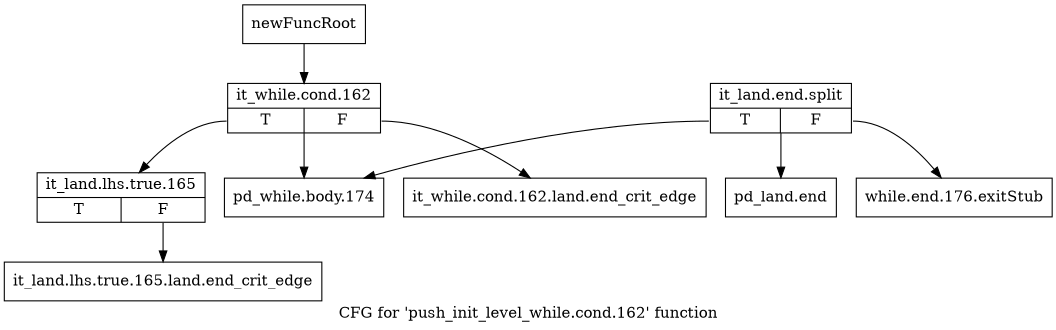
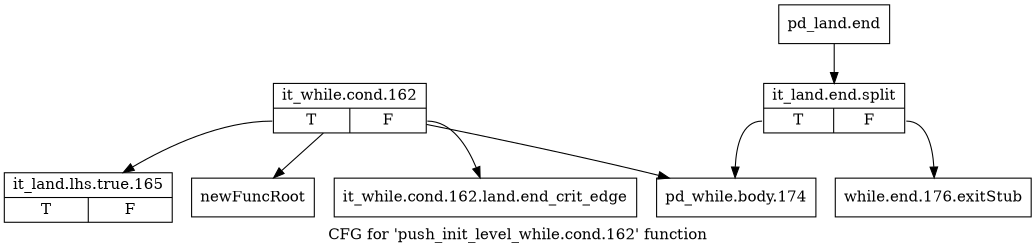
edge "newFuncRoot" -> "it_while.cond.162": reversed
edge "it_land.end.split" -> "pd_land.end": reversed
node "it_land.lhs.true.165.land.end_crit_edge": removed
